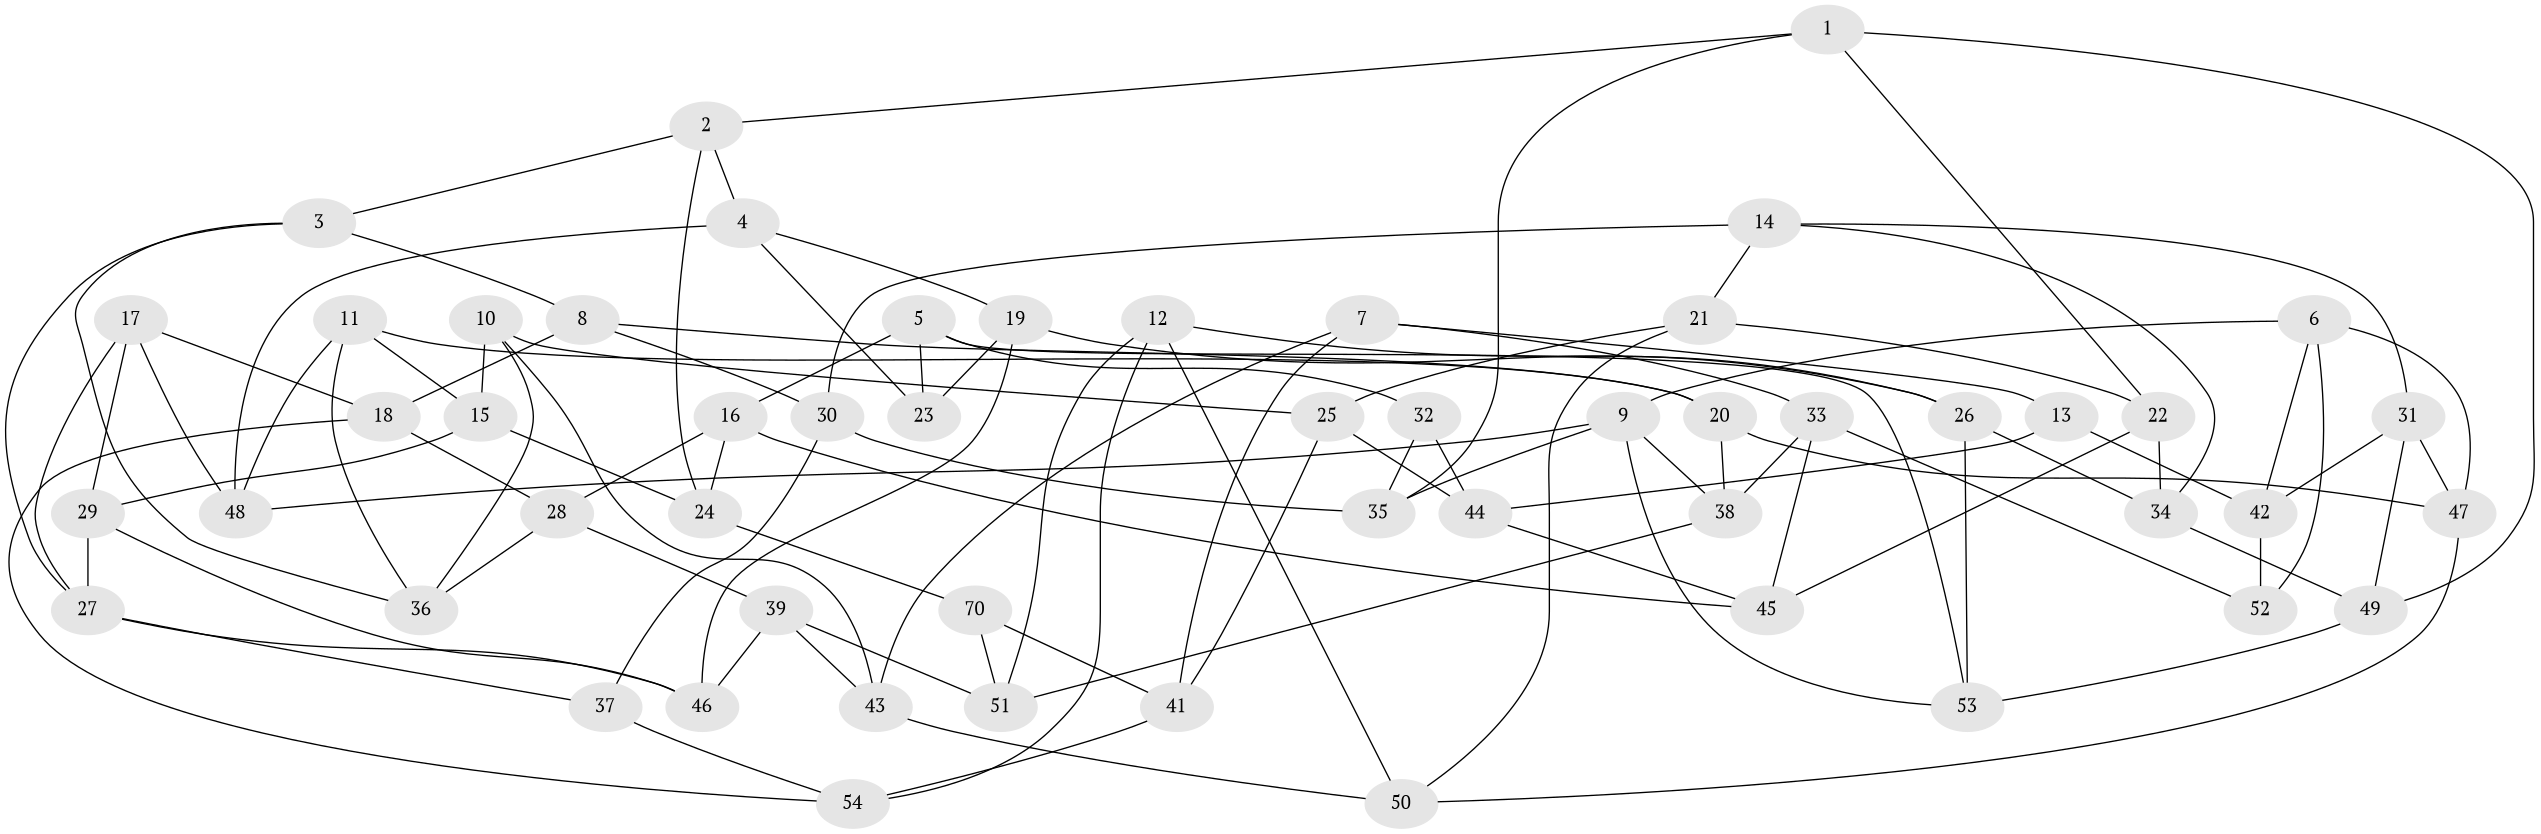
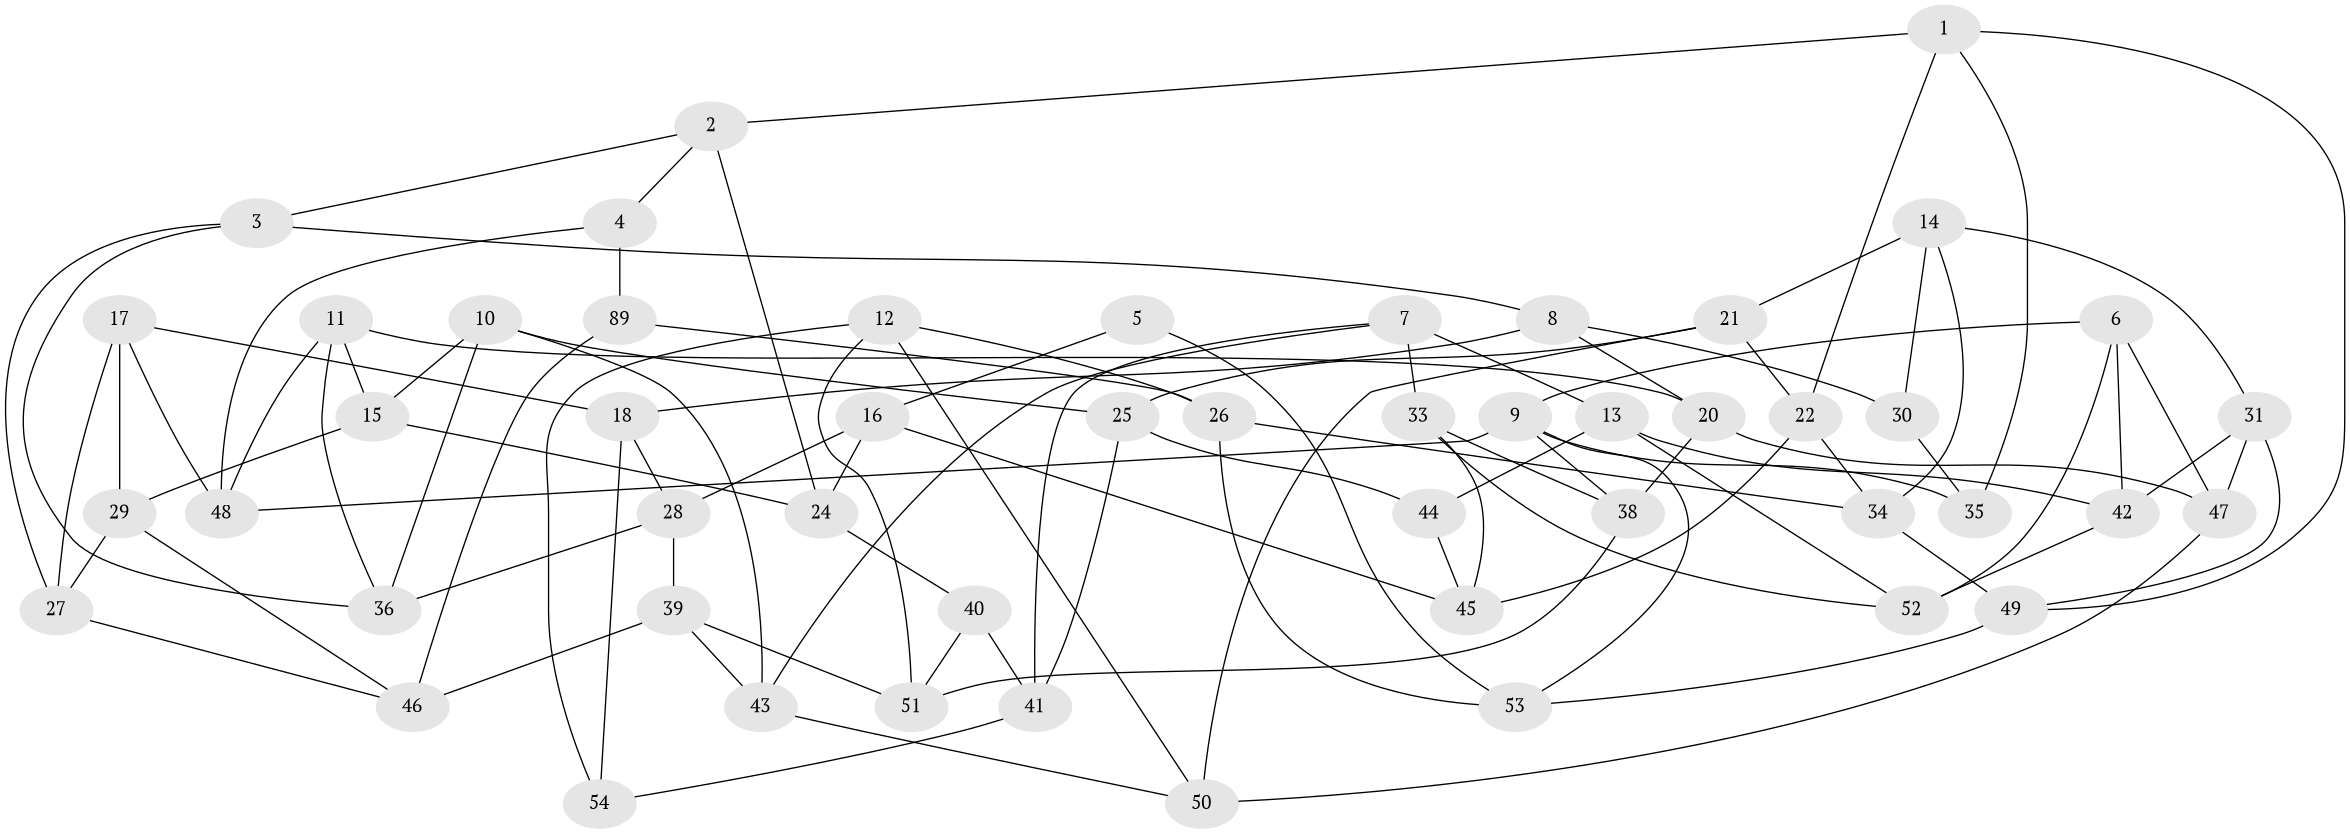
node "19": label "19" -> "89"
node "23": removed
node "32": removed
edge "13" -- "52": added
node "70": label "70" -> "40"
node "37": removed
